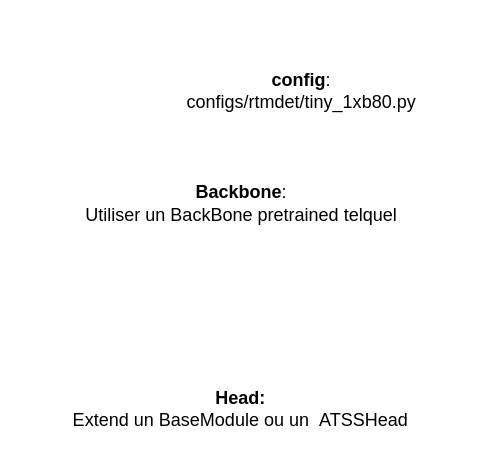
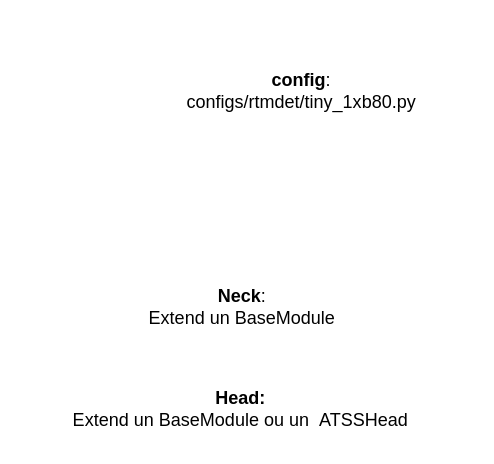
node "Backbone: Utiliser un BackBone pretrained telquel": removed
node "Neck: Extend un BaseModule": added
